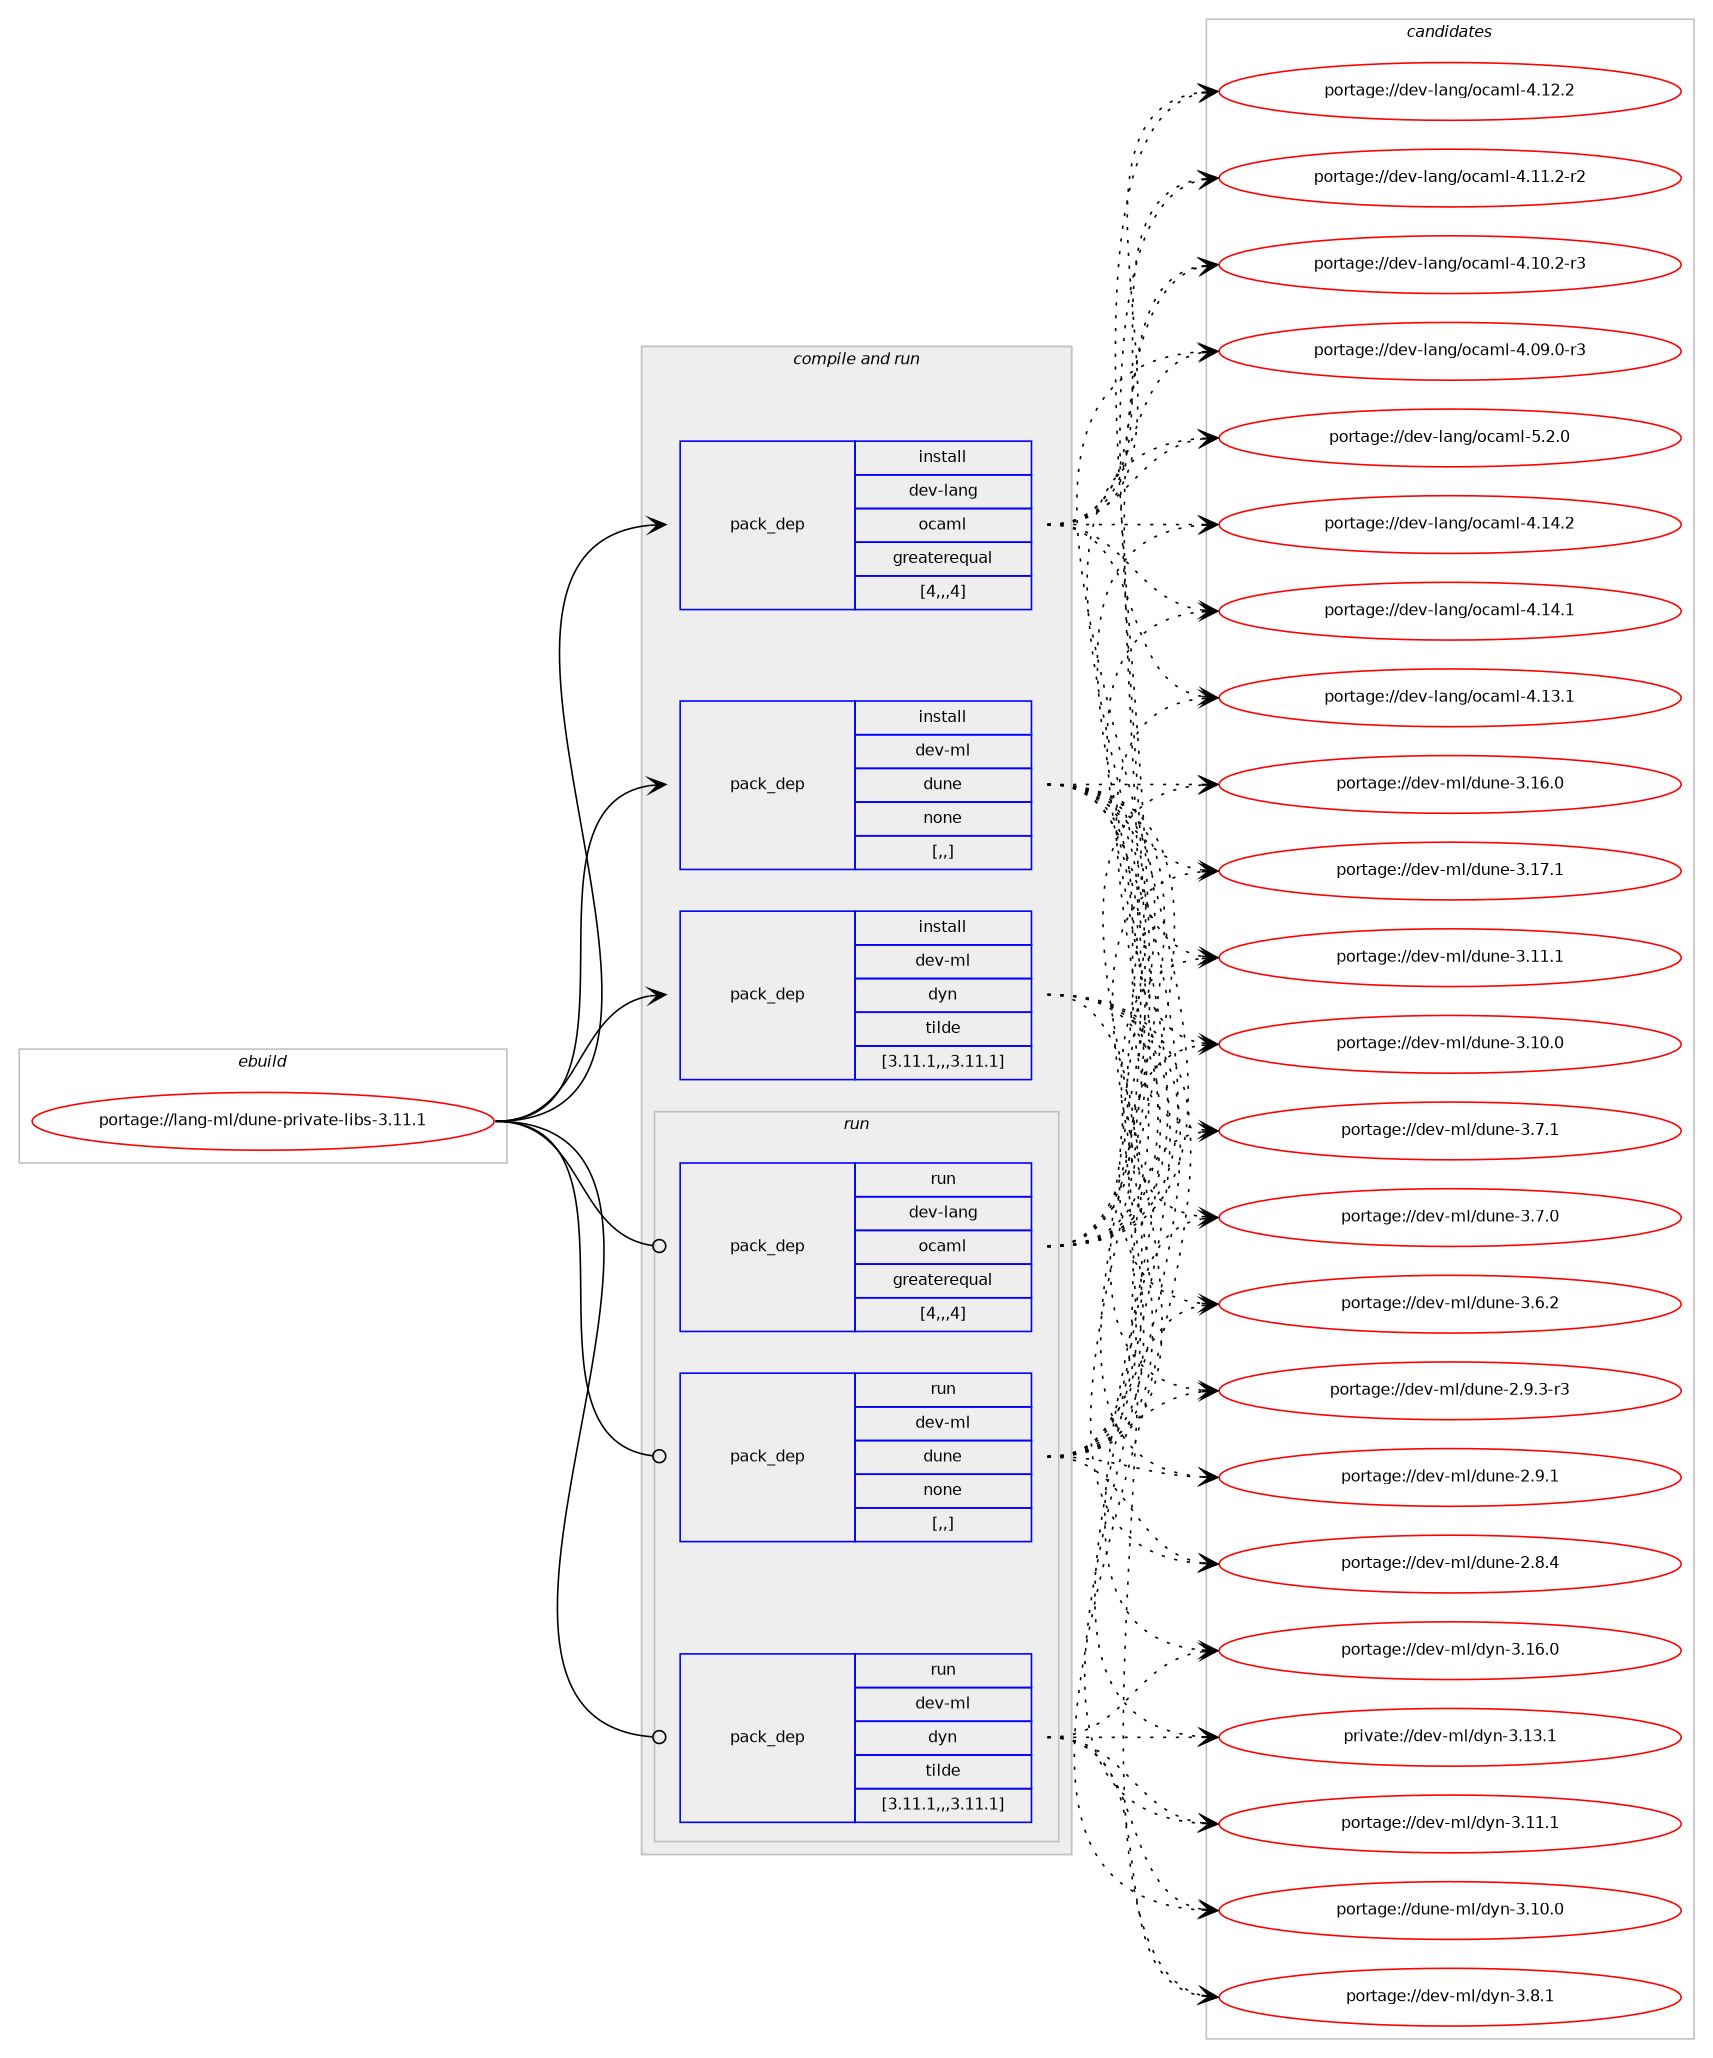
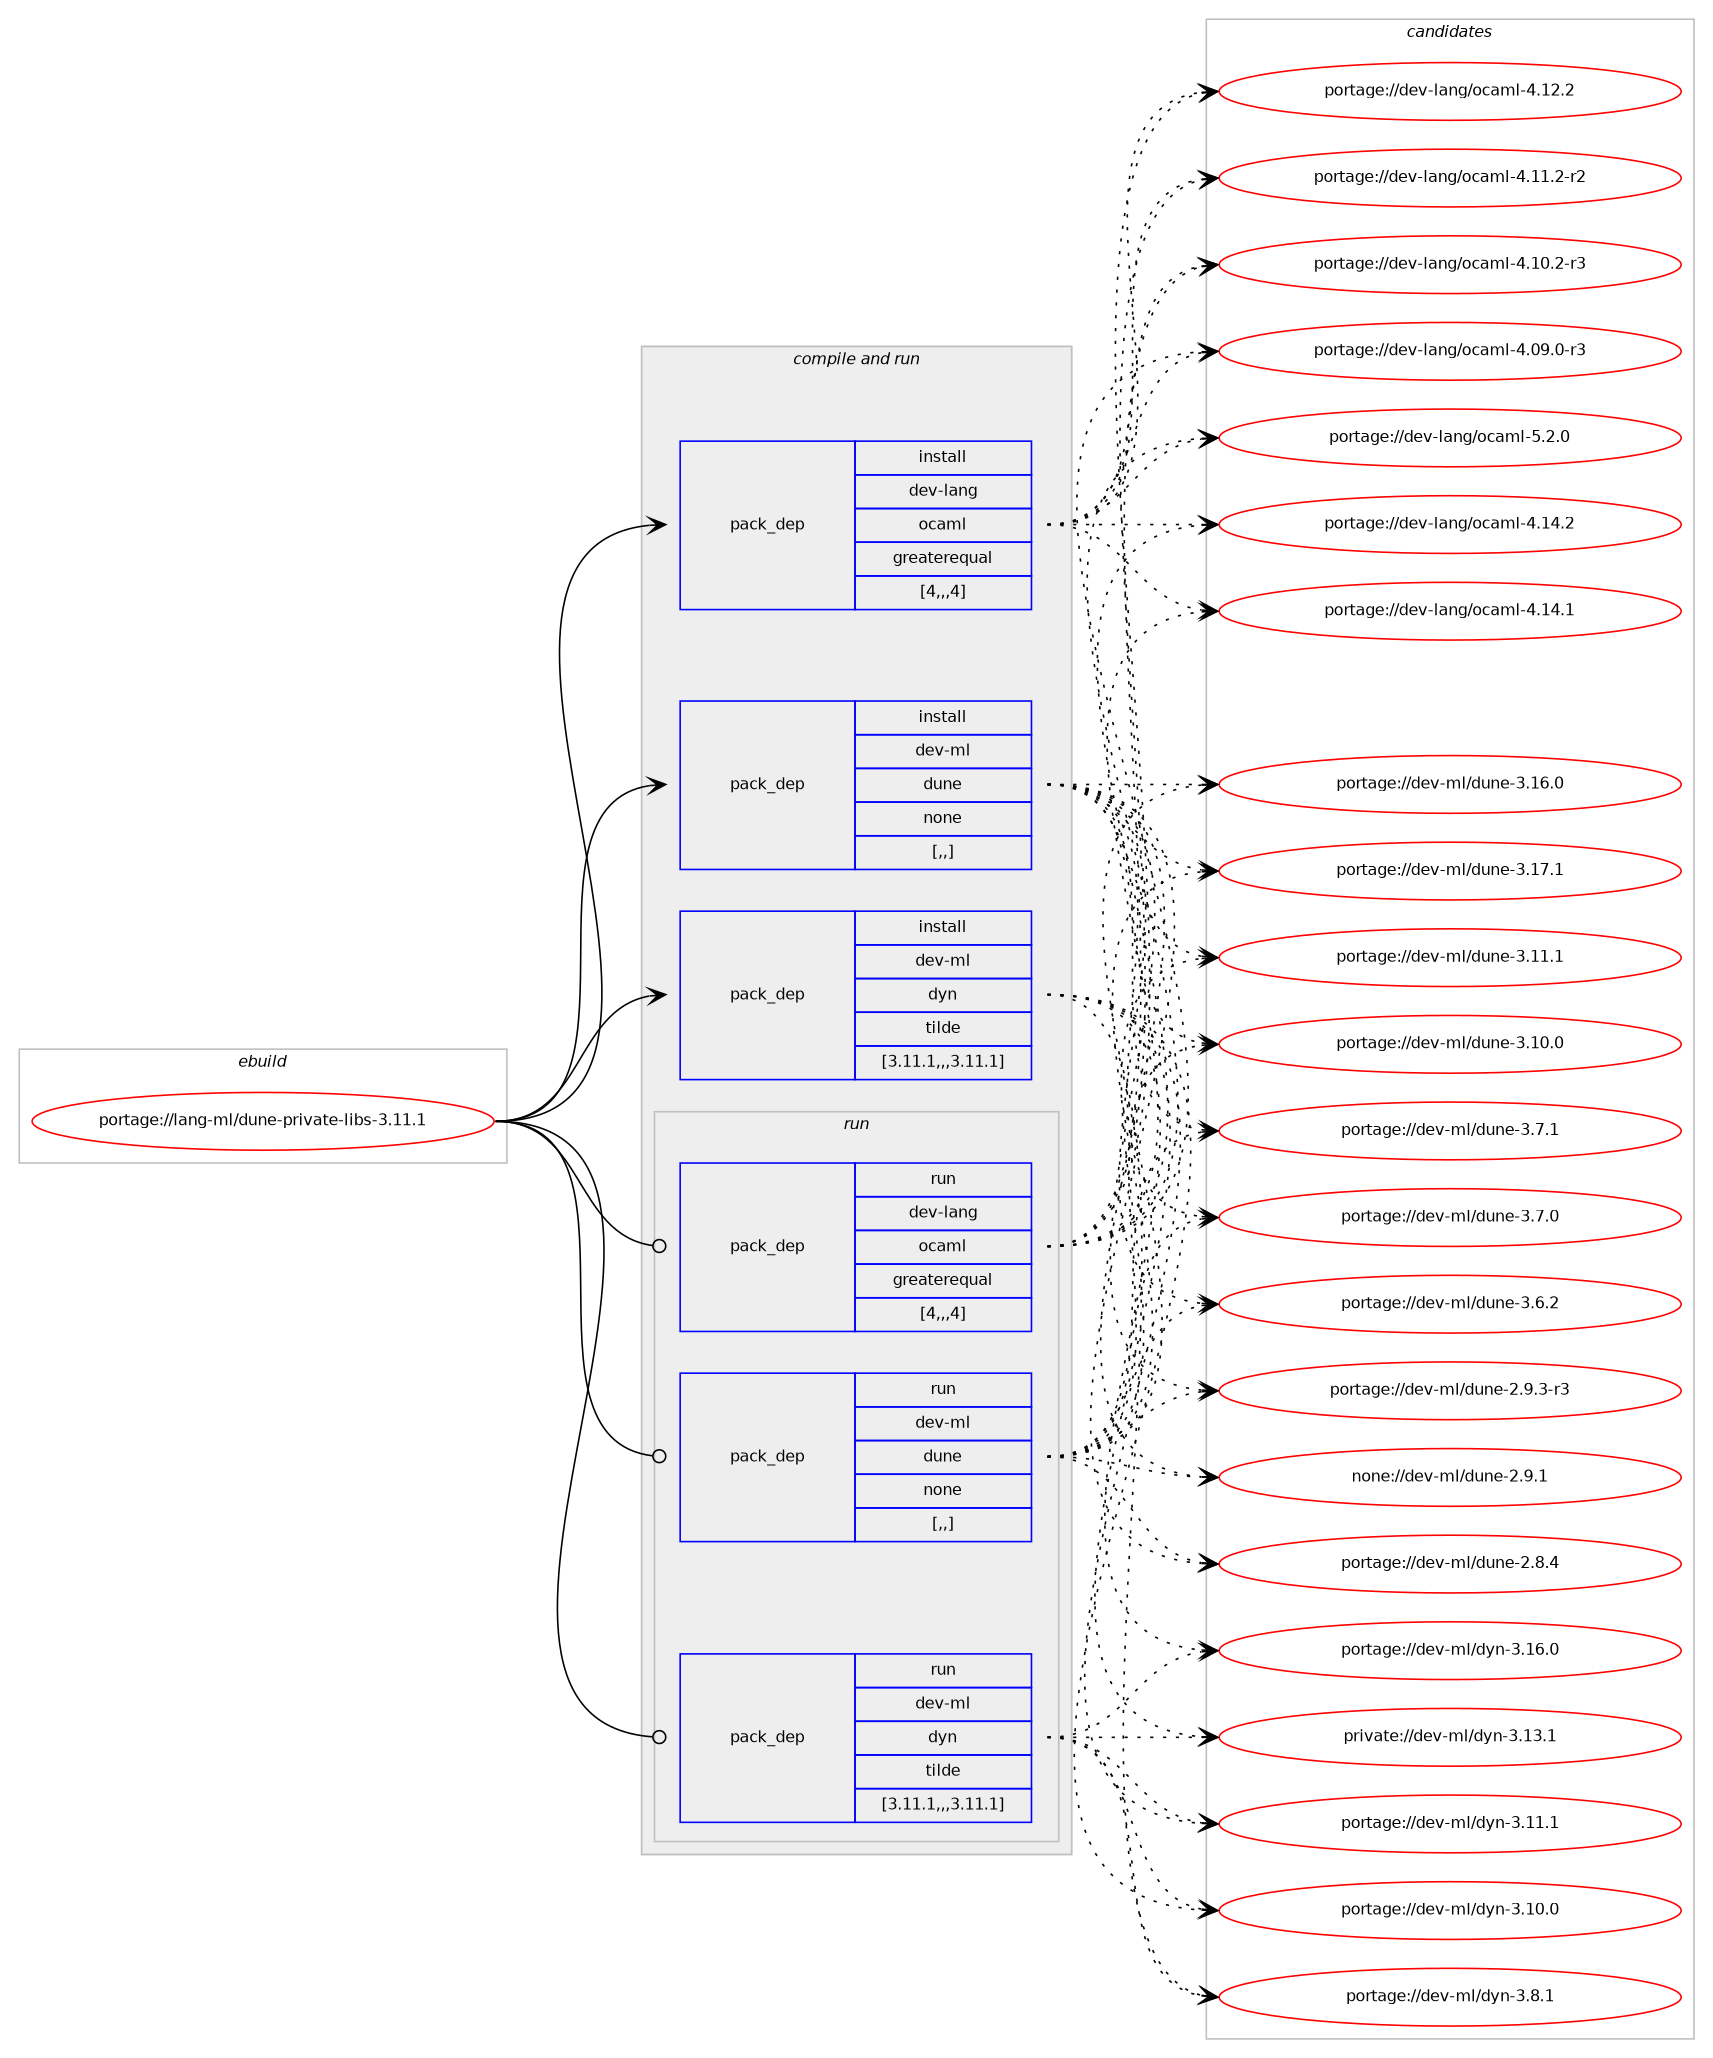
node "portage://dev-lang/ocaml-4.13.1": removed
node "portage://dev-ml/dune-2.9.1": label "portage://dev-ml/dune-2.9.1" -> "none://dev-ml/dune-2.9.1"
node "portage://dune-ml/dyn-3.10.0": label "portage://dune-ml/dyn-3.10.0" -> "portage://dev-ml/dyn-3.10.0"
